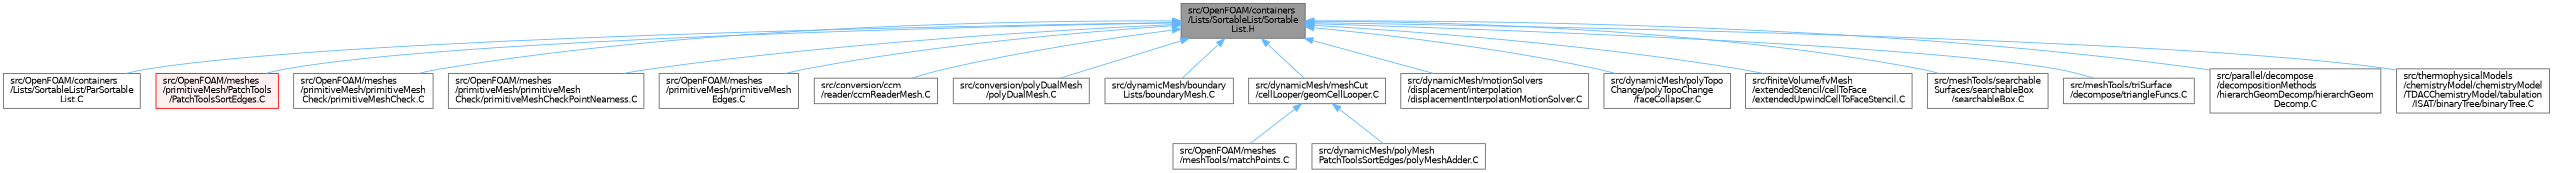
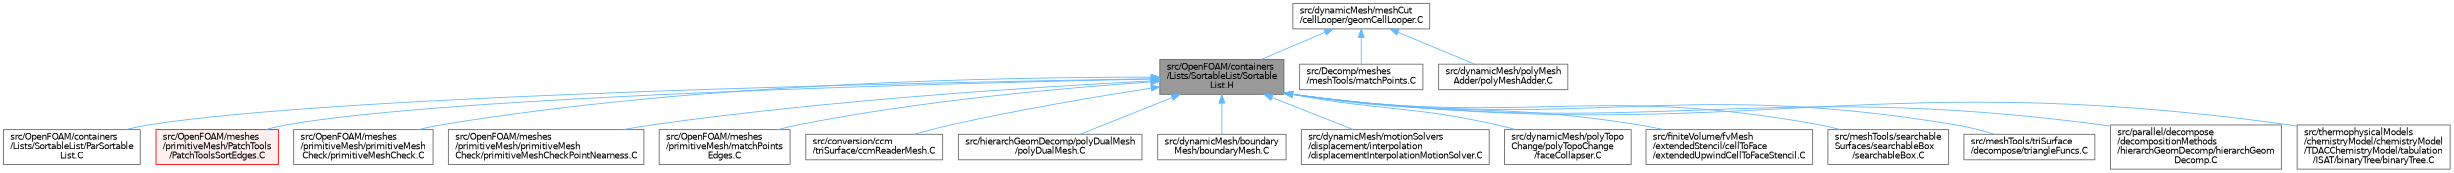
edge "src/dynamicMesh/meshCut /cellLooper/geomCellLooper.C" -> "src/OpenFOAM/containers /Lists/SortableList/Sortable List.H": reversed
node "src/OpenFOAM/meshes /primitiveMesh/primitiveMesh Edges.C": label "src/OpenFOAM/meshes /primitiveMesh/primitiveMesh Edges.C" -> "src/OpenFOAM/meshes /primitiveMesh/matchPoints Edges.C"
node "src/conversion/ccm /reader/ccmReaderMesh.C": label "src/conversion/ccm /reader/ccmReaderMesh.C" -> "src/conversion/ccm /triSurface/ccmReaderMesh.C"
node "src/conversion/polyDualMesh /polyDualMesh.C": label "src/conversion/polyDualMesh /polyDualMesh.C" -> "src/hierarchGeomDecomp/polyDualMesh /polyDualMesh.C"
node "src/dynamicMesh/boundary Lists/boundaryMesh.C": label "src/dynamicMesh/boundary Lists/boundaryMesh.C" -> "src/dynamicMesh/boundary Mesh/boundaryMesh.C"
node "src/OpenFOAM/meshes /meshTools/matchPoints.C": label "src/OpenFOAM/meshes /meshTools/matchPoints.C" -> "src/Decomp/meshes /meshTools/matchPoints.C"
node "src/dynamicMesh/polyMesh PatchToolsSortEdges/polyMeshAdder.C": label "src/dynamicMesh/polyMesh PatchToolsSortEdges/polyMeshAdder.C" -> "src/dynamicMesh/polyMesh Adder/polyMeshAdder.C"
